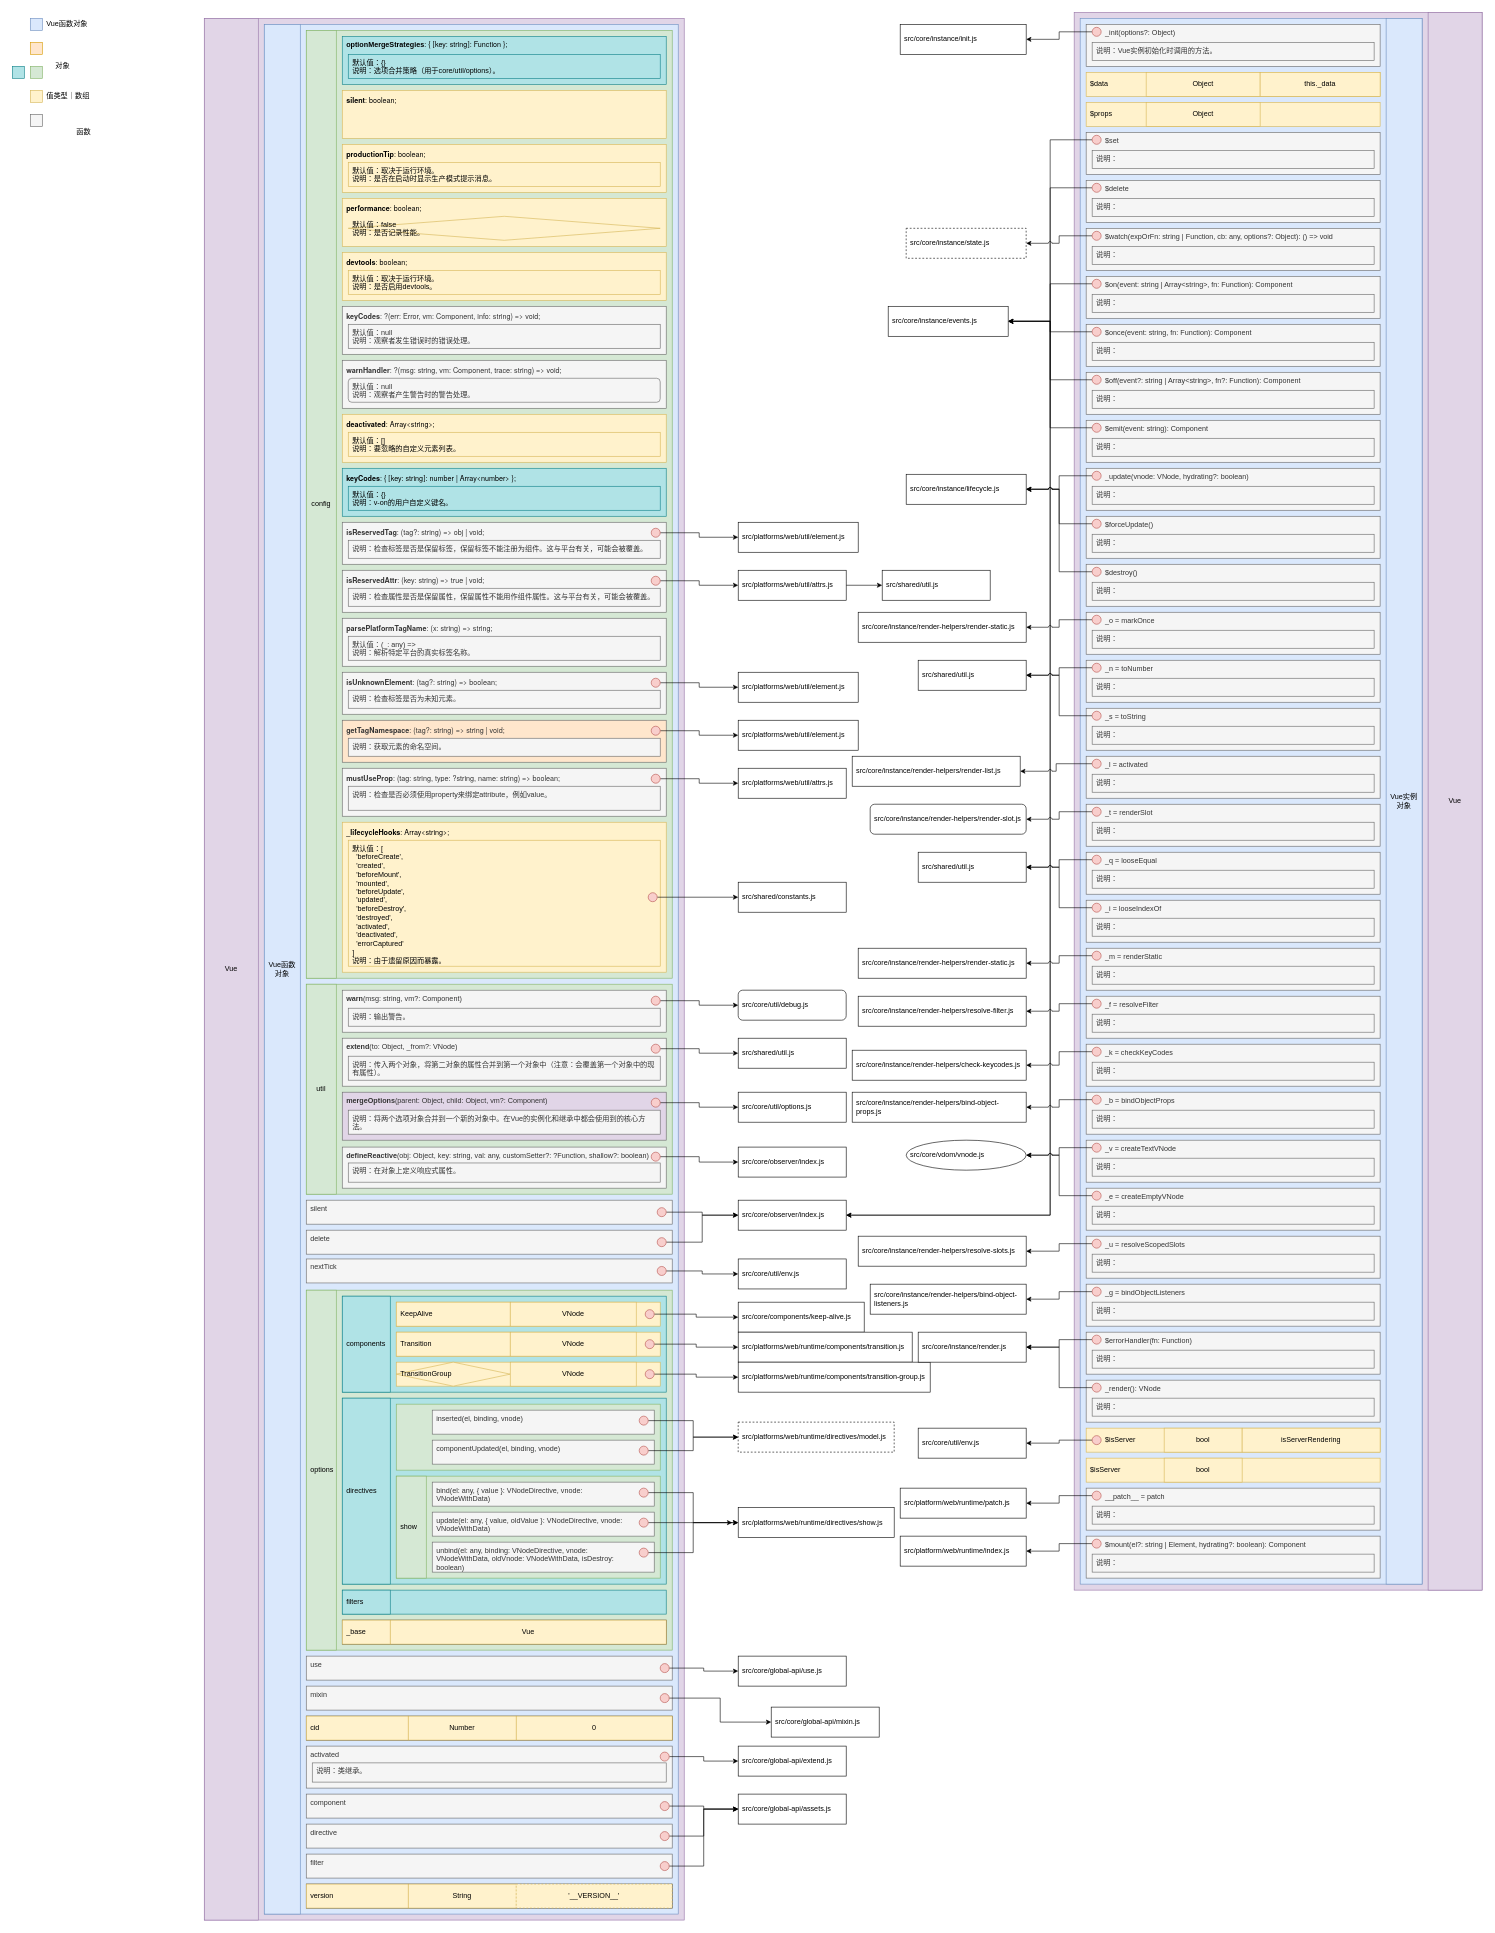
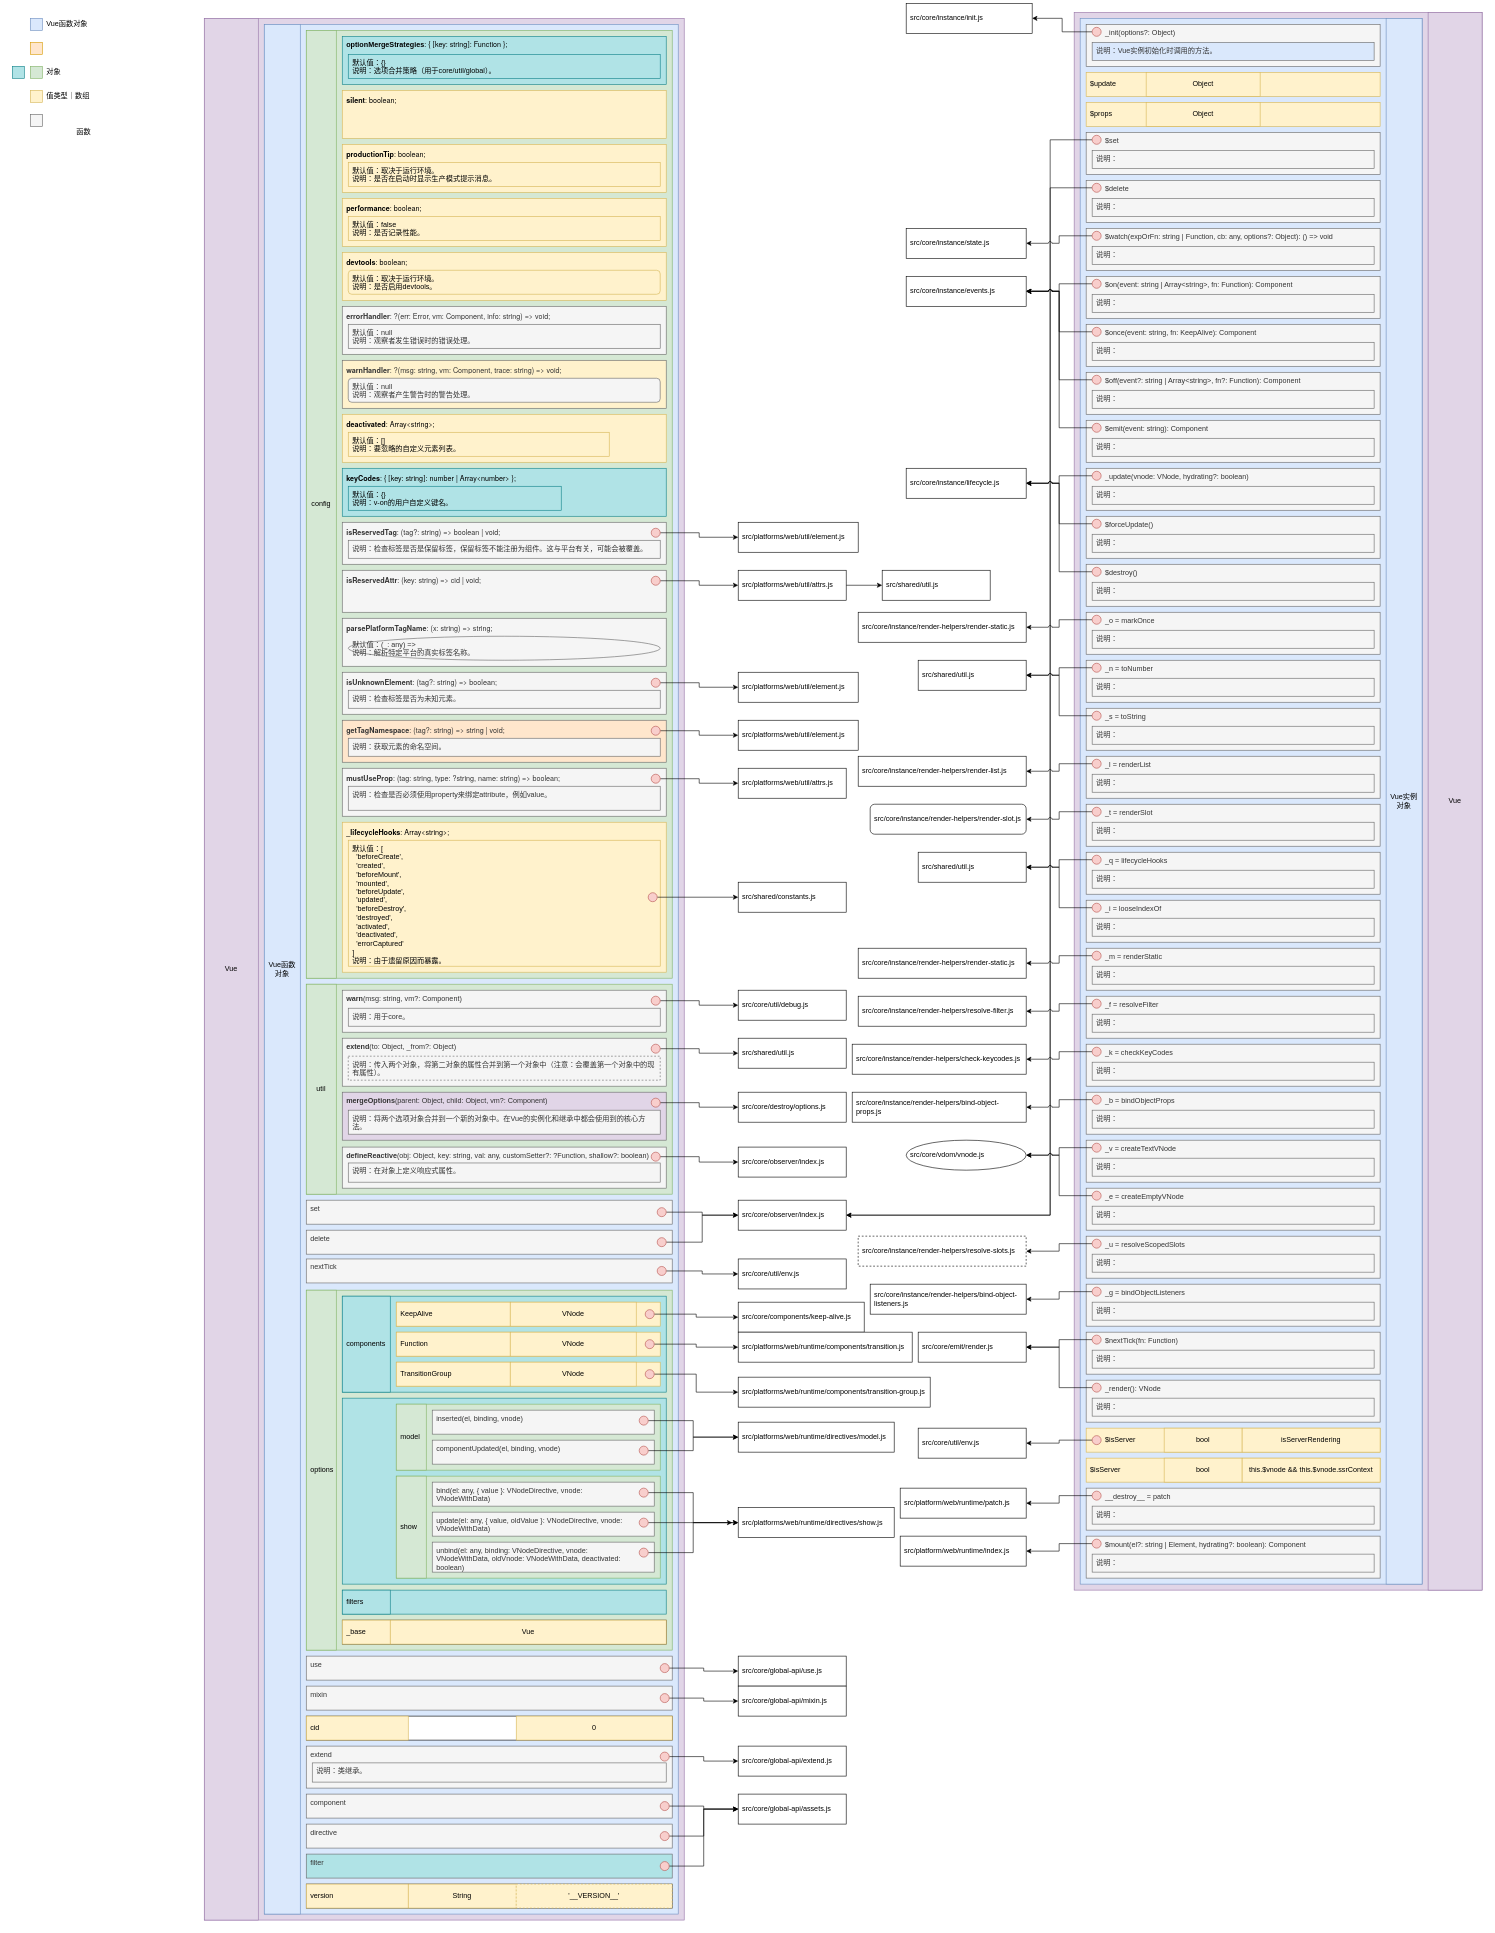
node "src/core/instance/init.js": moved (963, 39) -> (969, 18)
node "说明：Vue实例初始化时调用的方法。": fillcolor #f5f5f5 -> #dae8fc
node "对象": moved (87, 66) -> (78, 72)
node "默认值：{} 说明：选项合并策略（用于core/util/options）。": label "默认值：{} 说明：选项合并策略（用于core/util/options）。" -> "默认值：{} 说明：选项合并策略（用于core/util/global）。"
node "$data": label "$data" -> "$update"
node "this._data": removed
node "默认值：false 说明：是否记录性能。": shape diamond -> rectangle
node "src/core/instance/state.js": style dashed -> solid
node "默认值：取决于运行环境。 说明：是否启用devtools。": shape rectangle -> rounded rectangle
node "keyCodes: ?(err: Error, vm: Component, info: string) => void;": label "keyCodes: ?(err: Error, vm: Component, info: string) => void;" -> "errorHandler: ?(err: Error, vm: Component, info: string) => void;"
node "src/core/instance/events.js": moved (948, 321) -> (966, 291)
node "$once(event: string, fn: Function): Component": label "$once(event: string, fn: Function): Component" -> "$once(event: string, fn: KeepAlive): Component"
node "warnHandler: ?(msg: string, vm: Component, trace: string) => void;": fillcolor #f5f5f5 -> #fff2cc
node "默认值：[] 说明：要忽略的自定义元素列表。": size 312x24 -> 261x24
node "src/core/instance/lifecycle.js": moved (966, 489) -> (966, 483)
node "默认值：{} 说明：v-on的用户自定义键名。": size 312x24 -> 213x24
node "isReservedTag: (tag?: string) => obj | void;": label "isReservedTag: (tag?: string) => obj | void;" -> "isReservedTag: (tag?: string) => boolean | void;"
node "isReservedAttr: (key: string) => true | void;": label "isReservedAttr: (key: string) => true | void;" -> "isReservedAttr: (key: string) => cid | void;"
node "说明：检查属性是否是保留属性，保留属性不能用作组件属性。这与平台有关，可能会被覆盖。": removed
node "默认值：(_: any) => _ 说明：解析特定平台的真实标签名称。": shape rectangle -> ellipse
node "_l = activated": label "_l = activated" -> "_l = renderList"
node "src/core/instance/render-helpers/render-list.js": moved (936, 771) -> (942, 771)
node "_q = looseEqual": label "_q = looseEqual" -> "_q = lifecycleHooks"
node "src/core/util/debug.js": shape rounded rectangle -> rectangle
node "说明：输出警告。": label "说明：输出警告。" -> "说明：用于core。"
node "extend(to: Object, _from?: VNode)": label "extend(to: Object, _from?: VNode)" -> "extend(to: Object, _from?: Object)"
node "src/core/instance/render-helpers/check-keycodes.js": moved (939, 1065) -> (939, 1059)
node "说明：传入两个对象，将第二对象的属性合并到第一个对象中（注意：会覆盖第一个对象中的现有属性）。": style solid -> dashed
node "src/core/util/options.js": label "src/core/util/options.js" -> "src/core/destroy/options.js"
node "silent": label "silent" -> "set"
node "src/core/instance/render-helpers/resolve-slots.js": style solid -> dashed
node "$errorHandler(fn: Function)": label "$errorHandler(fn: Function)" -> "$nextTick(fn: Function)"
node "Transition": label "Transition" -> "Function"
node "src/core/instance/render.js": label "src/core/instance/render.js" -> "src/core/emit/render.js"
node "TransitionGroup": shape diamond -> rectangle
node "src/platforms/web/runtime/components/transition-group.js": moved (834, 1377) -> (834, 1392)
node "model": added
node "src/platforms/web/runtime/directives/model.js": style dashed -> solid
node "this.$vnode && this.$vnode.ssrContext": added
node "directives": removed
node "__patch__ = patch": label "__patch__ = patch" -> "__destroy__ = patch"
node "unbind(el: any, binding: VNodeDirective, vnode: VNodeWithData, oldVnode: VNodeWithData, isDestroy: boolean)": label "unbind(el: any, binding: VNodeDirective, vnode: VNodeWithData, oldVnode: VNodeWithData, isDestroy: boolean)" -> "unbind(el: any, binding: VNodeDirective, vnode: VNodeWithData, oldVnode: VNodeWithData, deactivated: boolean)"
node "src/core/global-api/mixin.js": moved (825, 1722) -> (792, 1701)
node "Number": removed
node "activated": label "activated" -> "extend"
node "filter": fillcolor #f5f5f5 -> #b0e3e6
